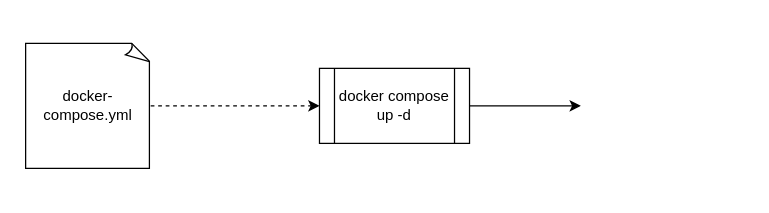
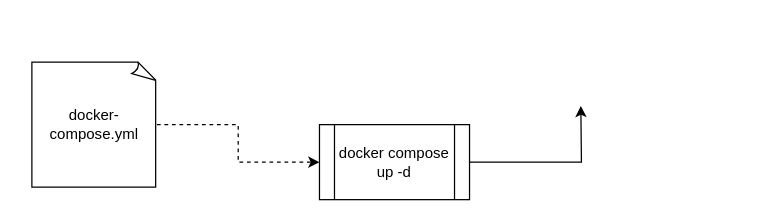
node "docker-compose.yml": moved (88, 106) -> (94, 124)
node "docker compose up -d": moved (394, 106) -> (394, 162)
